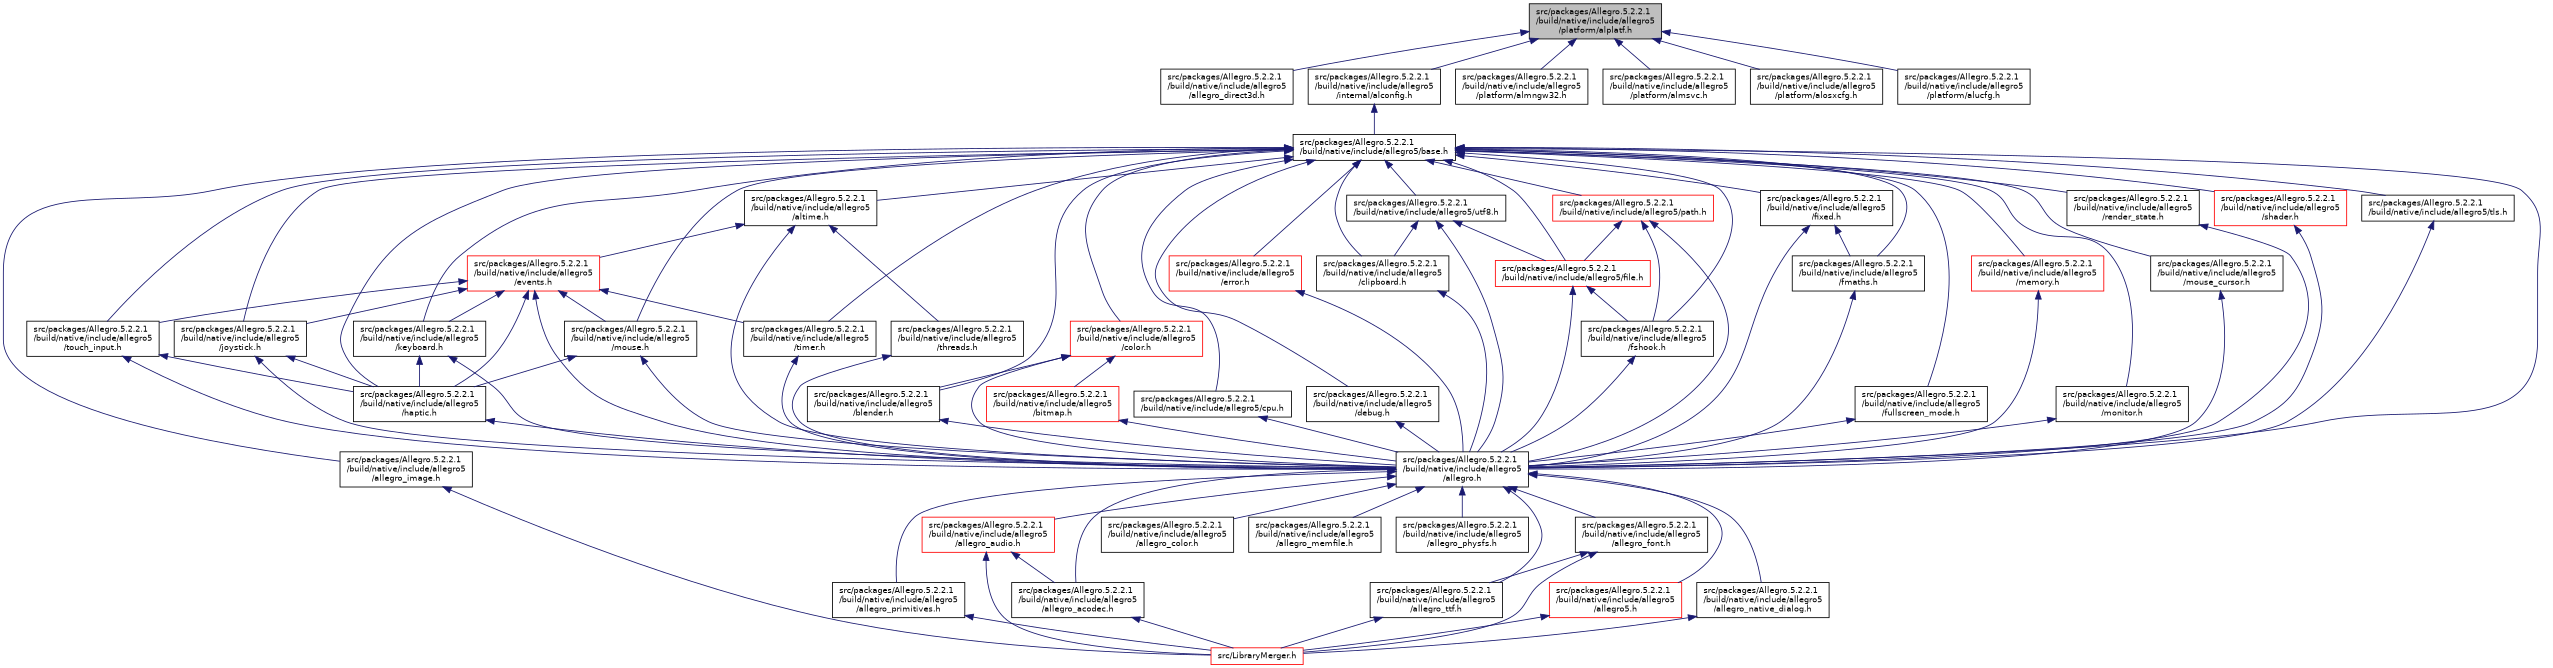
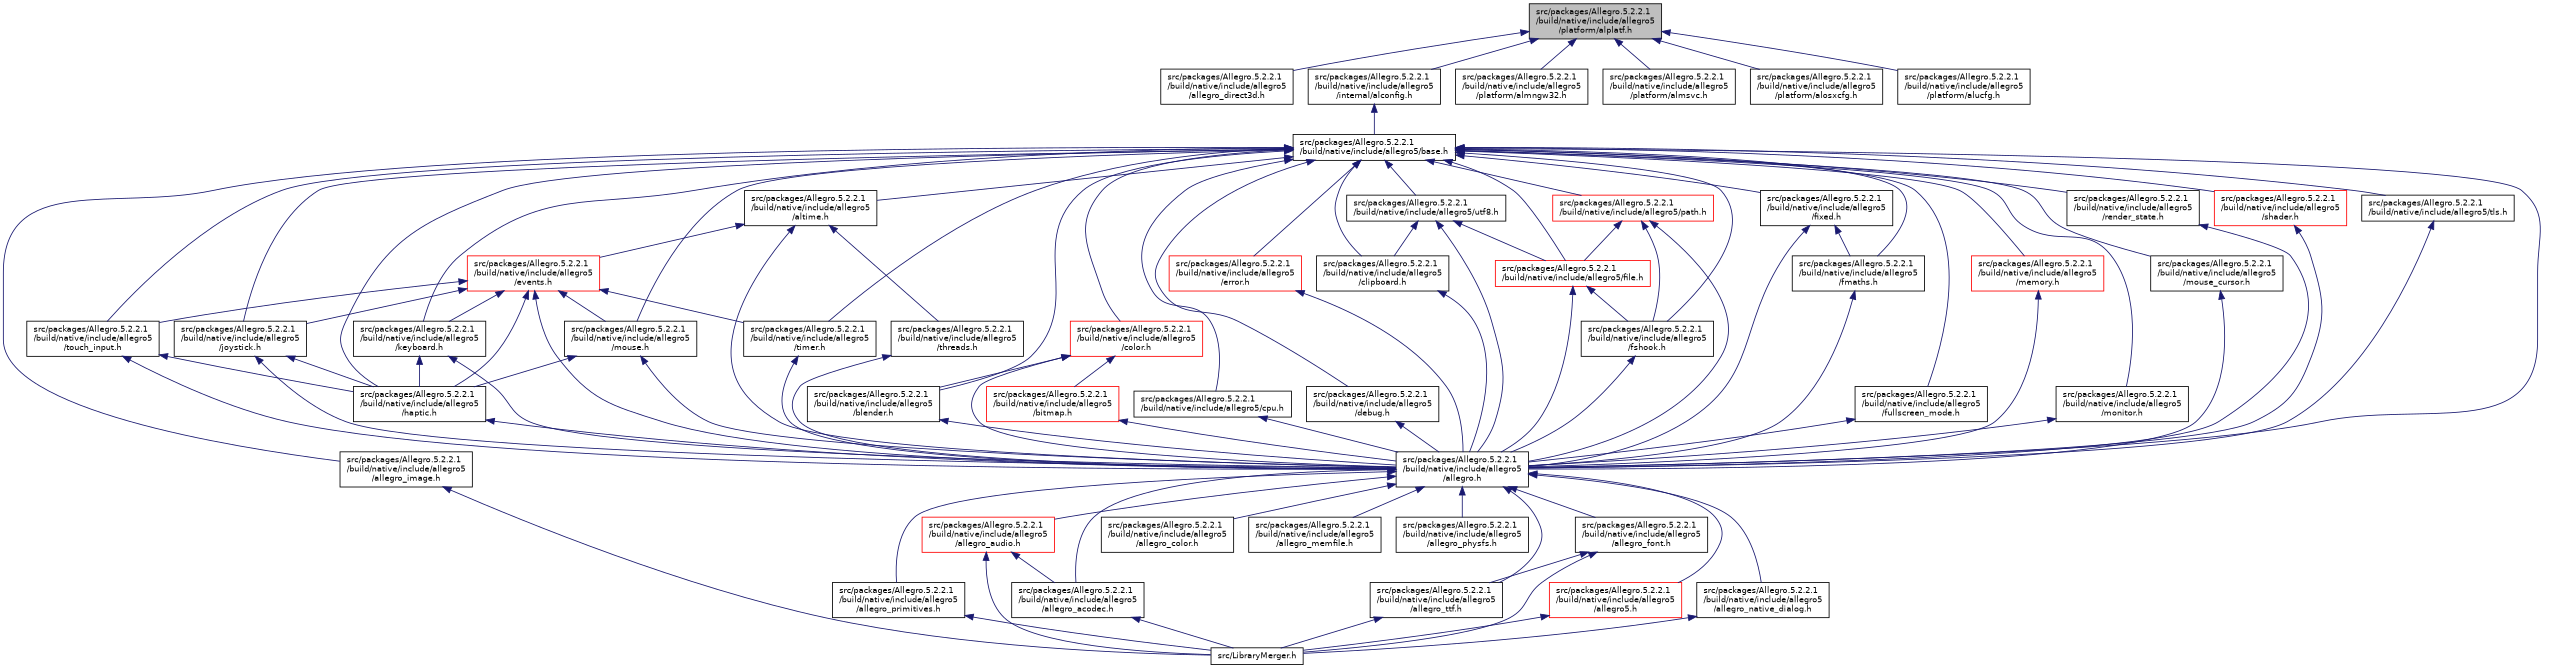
node "src/LibraryMerger.h": color red -> black
